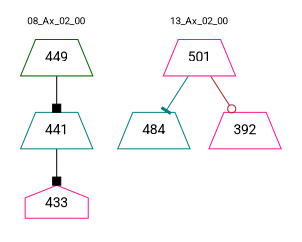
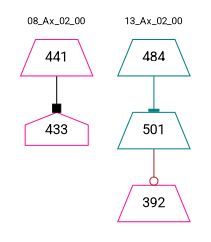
node "449": removed
node "501": color deeppink -> teal
edge "501" -> "484": reversed
node "441": color teal -> deeppink
